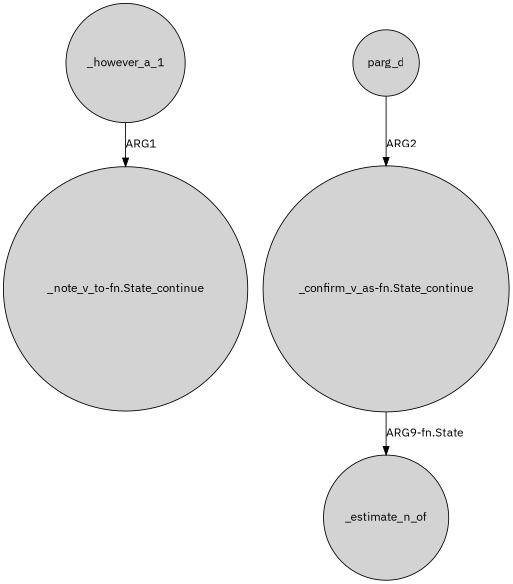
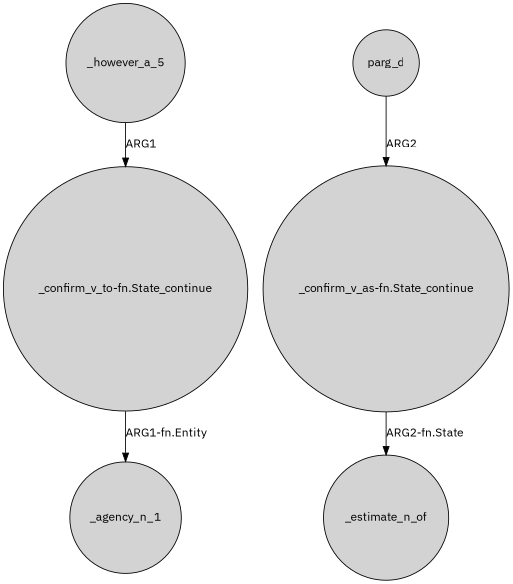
node "_however_a_1": label "_however_a_1" -> "_however_a_5"
node "_note_v_to-fn.State_continue": label "_note_v_to-fn.State_continue" -> "_confirm_v_to-fn.State_continue"
edge "_confirm_v_as-fn.State_continue" -> "_estimate_n_of": label "ARG9-fn.State" -> "ARG2-fn.State"
node "_agency_n_1": added
